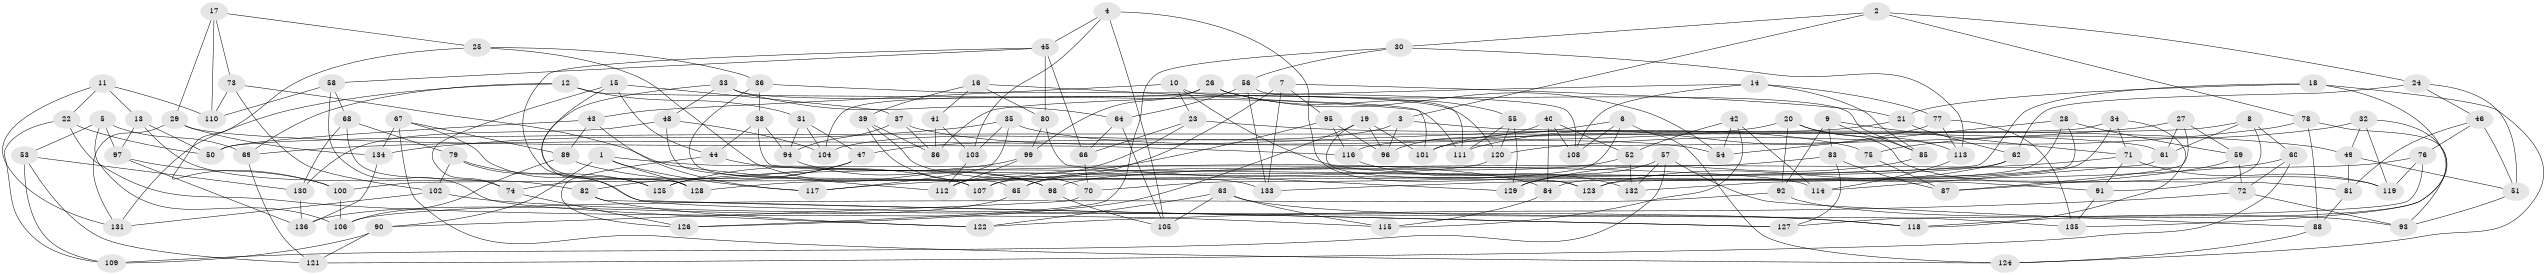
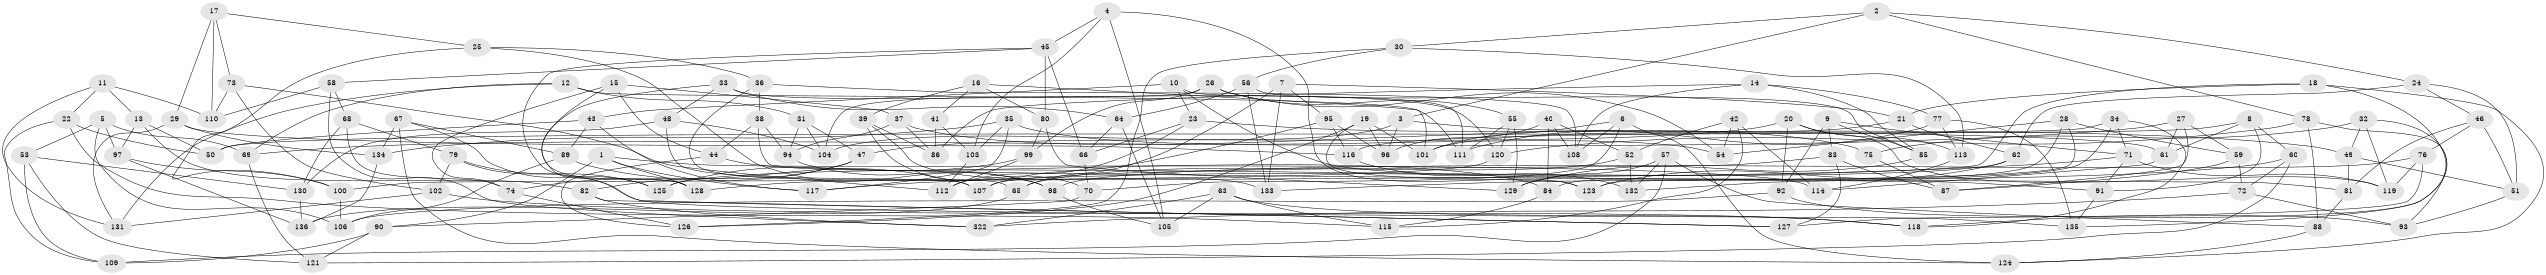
node "122": label "122" -> "322"
